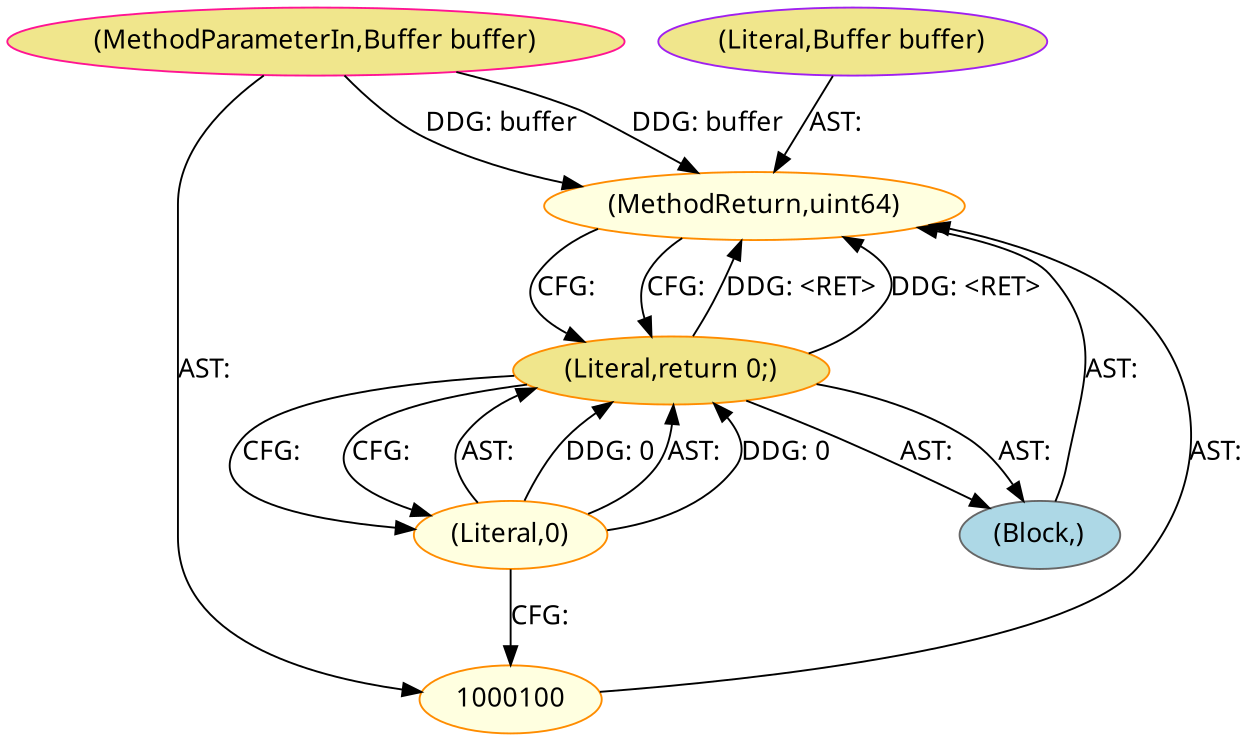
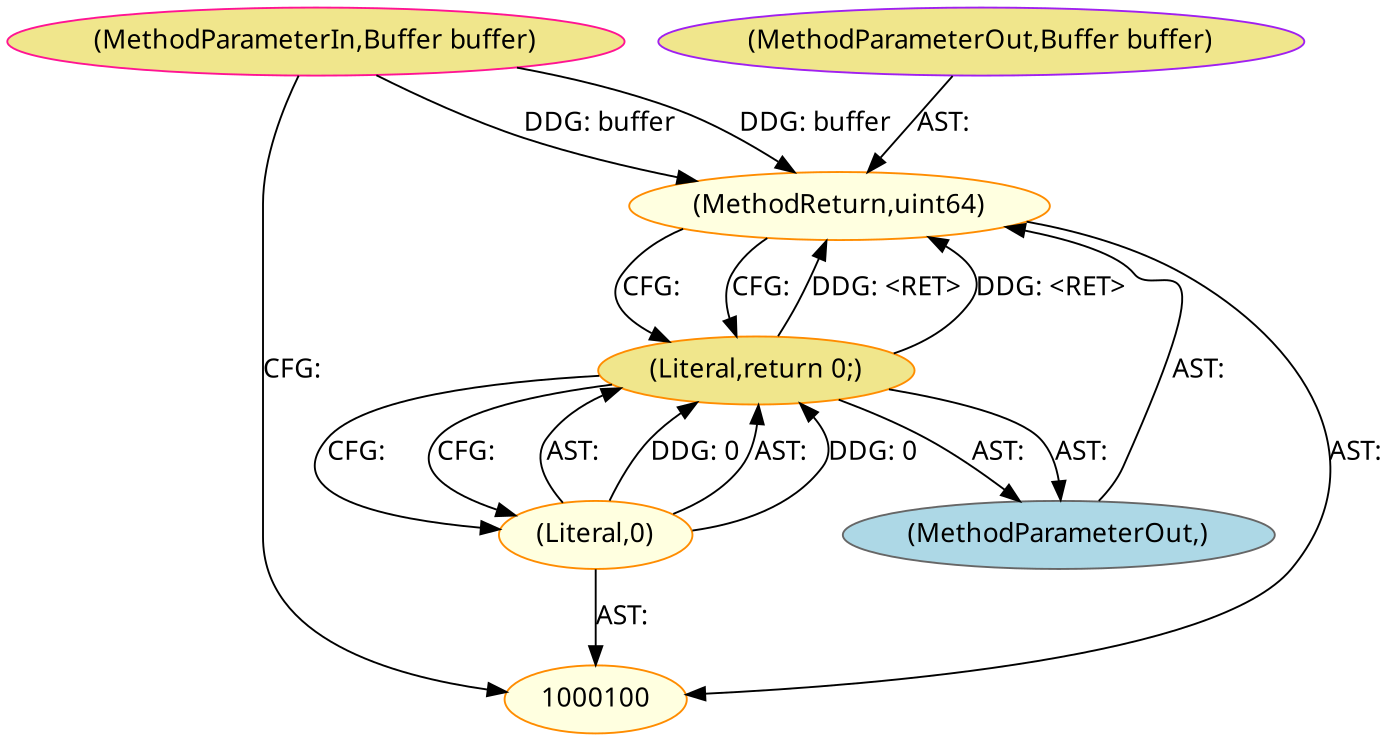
node "(Literal,Buffer buffer)": label "(Literal,Buffer buffer)" -> "(MethodParameterOut,Buffer buffer)"
edge "(MethodParameterIn,Buffer buffer)" -> "1000100": label "AST: " -> "CFG: "
node "(Block,)": label "(Block,)" -> "(MethodParameterOut,)"
edge "1000100" -> "(MethodReturn,uint64)": reversed
edge "(Literal,0)" -> "1000100": label "CFG: " -> "AST: "
